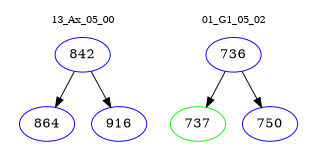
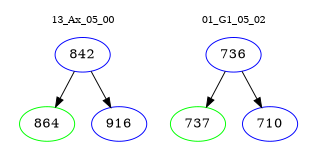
node "864": color blue -> green
node "750": label "750" -> "710"
